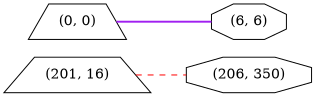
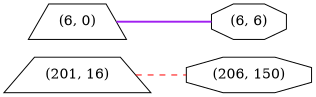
node "(0, 0)": label "(0, 0)" -> "(6, 0)"
node "(206, 350)": label "(206, 350)" -> "(206, 150)"
